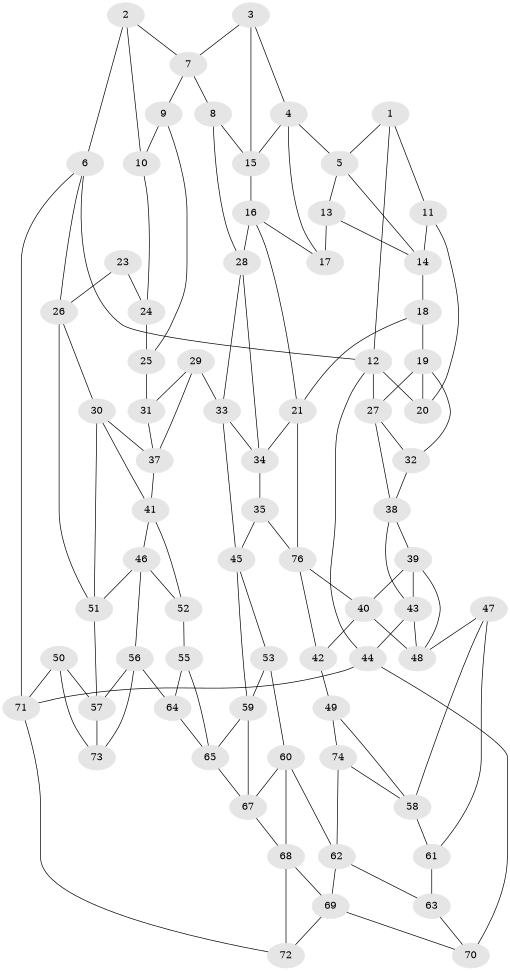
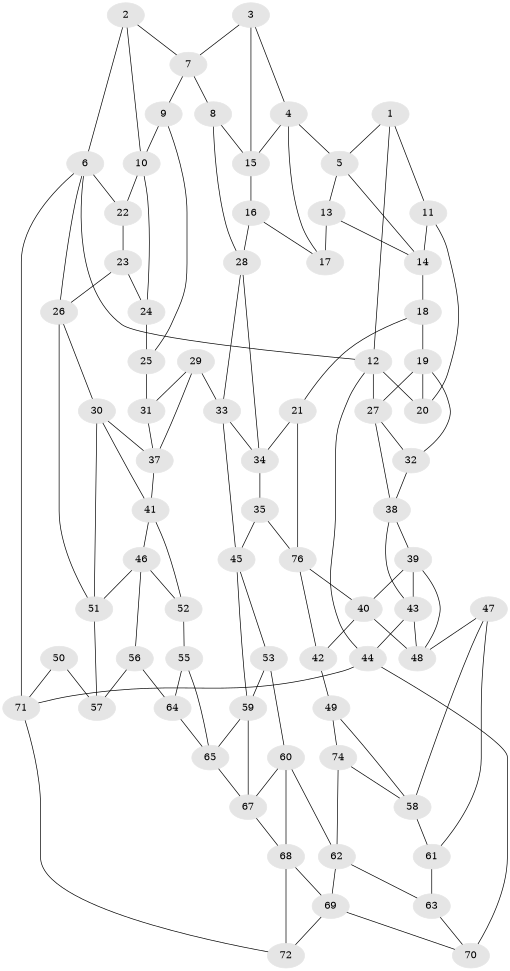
node "22": added
edge "16" -- "21": removed
node "73": removed
